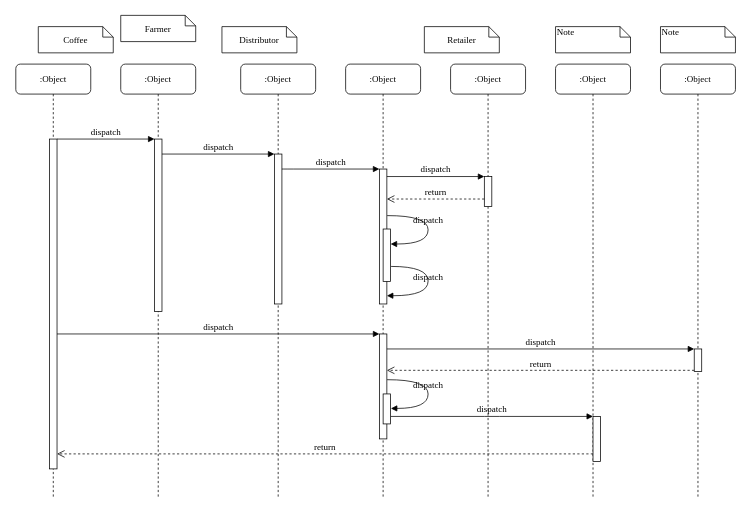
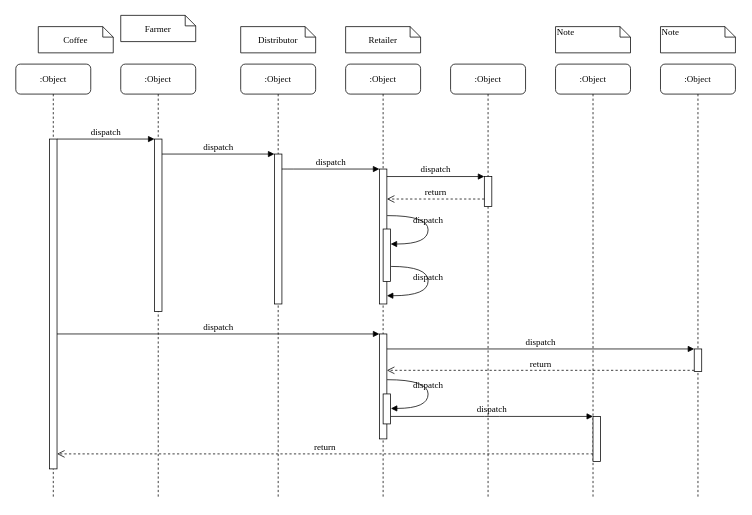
node "Distributor": moved (259, 40) -> (278, 40)
node "Retailer": moved (462, 40) -> (383, 40)
